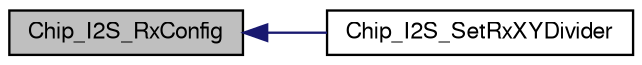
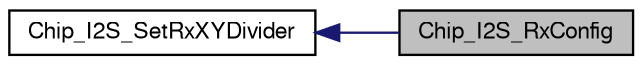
edge "Chip_I2S_SetRxXYDivider" -> "Chip_I2S_RxConfig": reversed
